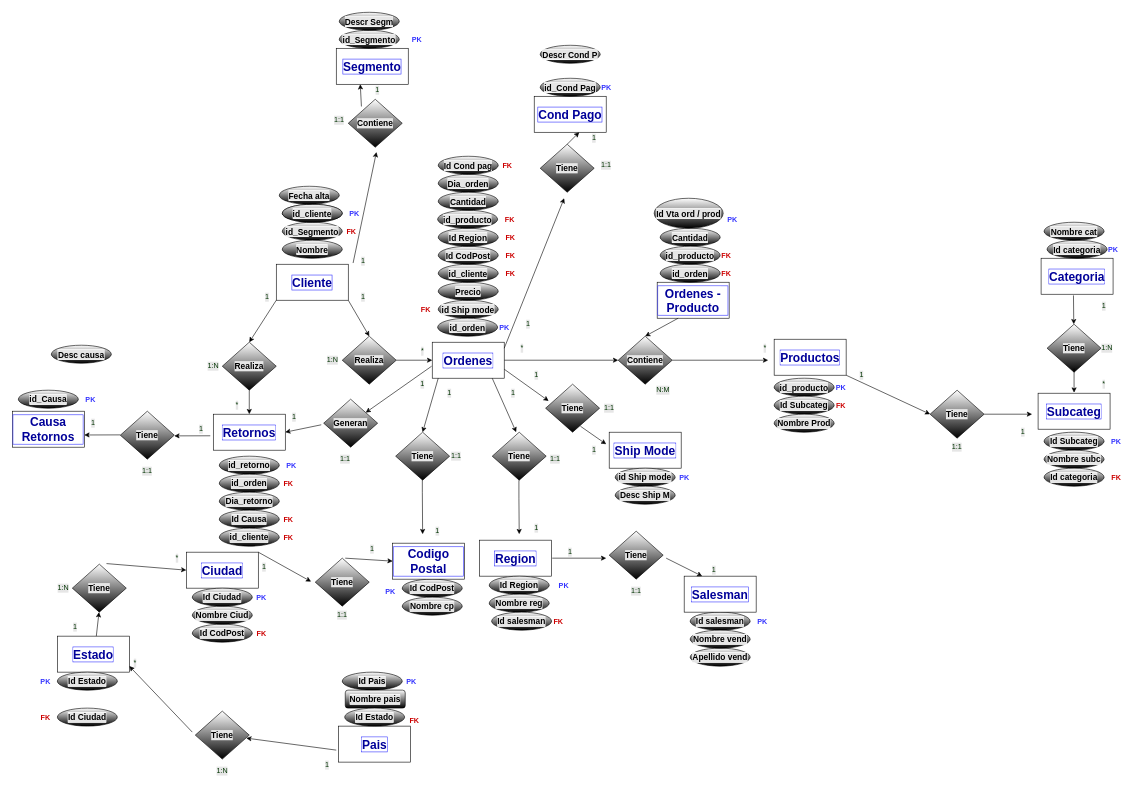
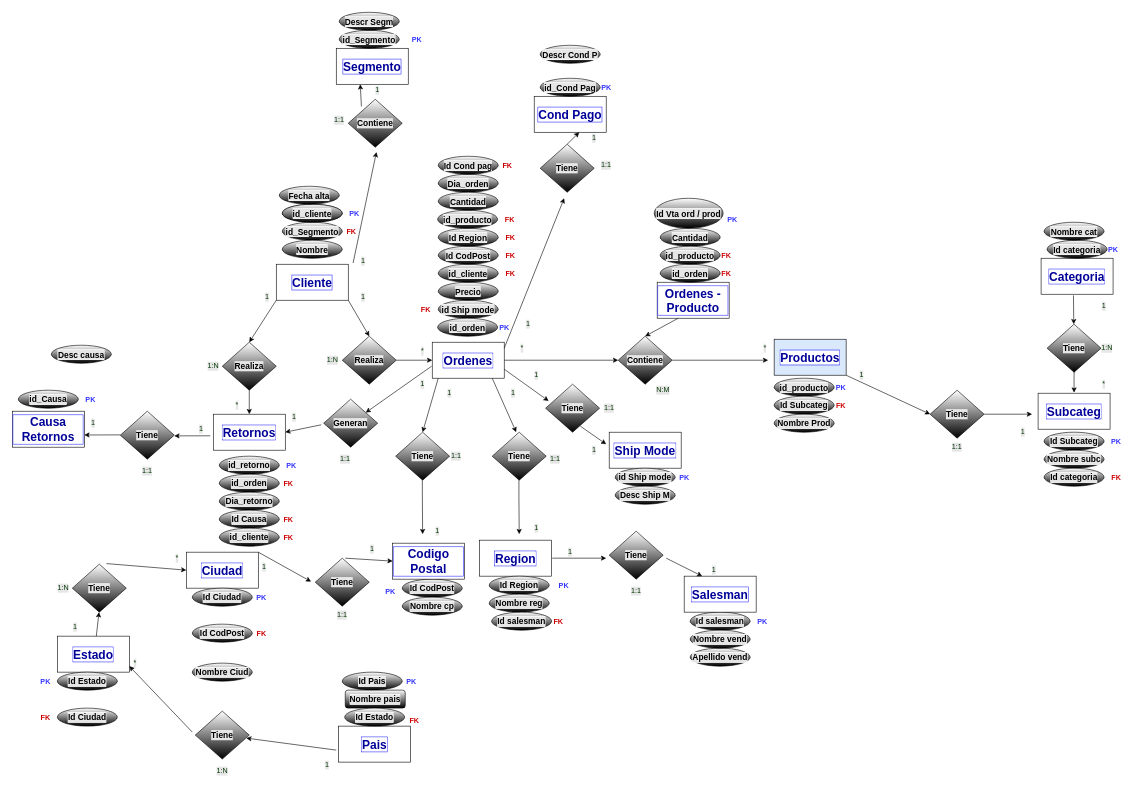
node "Productos": fillcolor #ffffff -> #dae8fc
node "Nombre Ciud": moved (222, 615) -> (222, 672)
